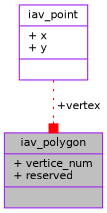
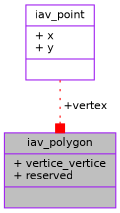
node "iav_polygon": text "+ vertice_num" -> "+ vertice_vertice"
